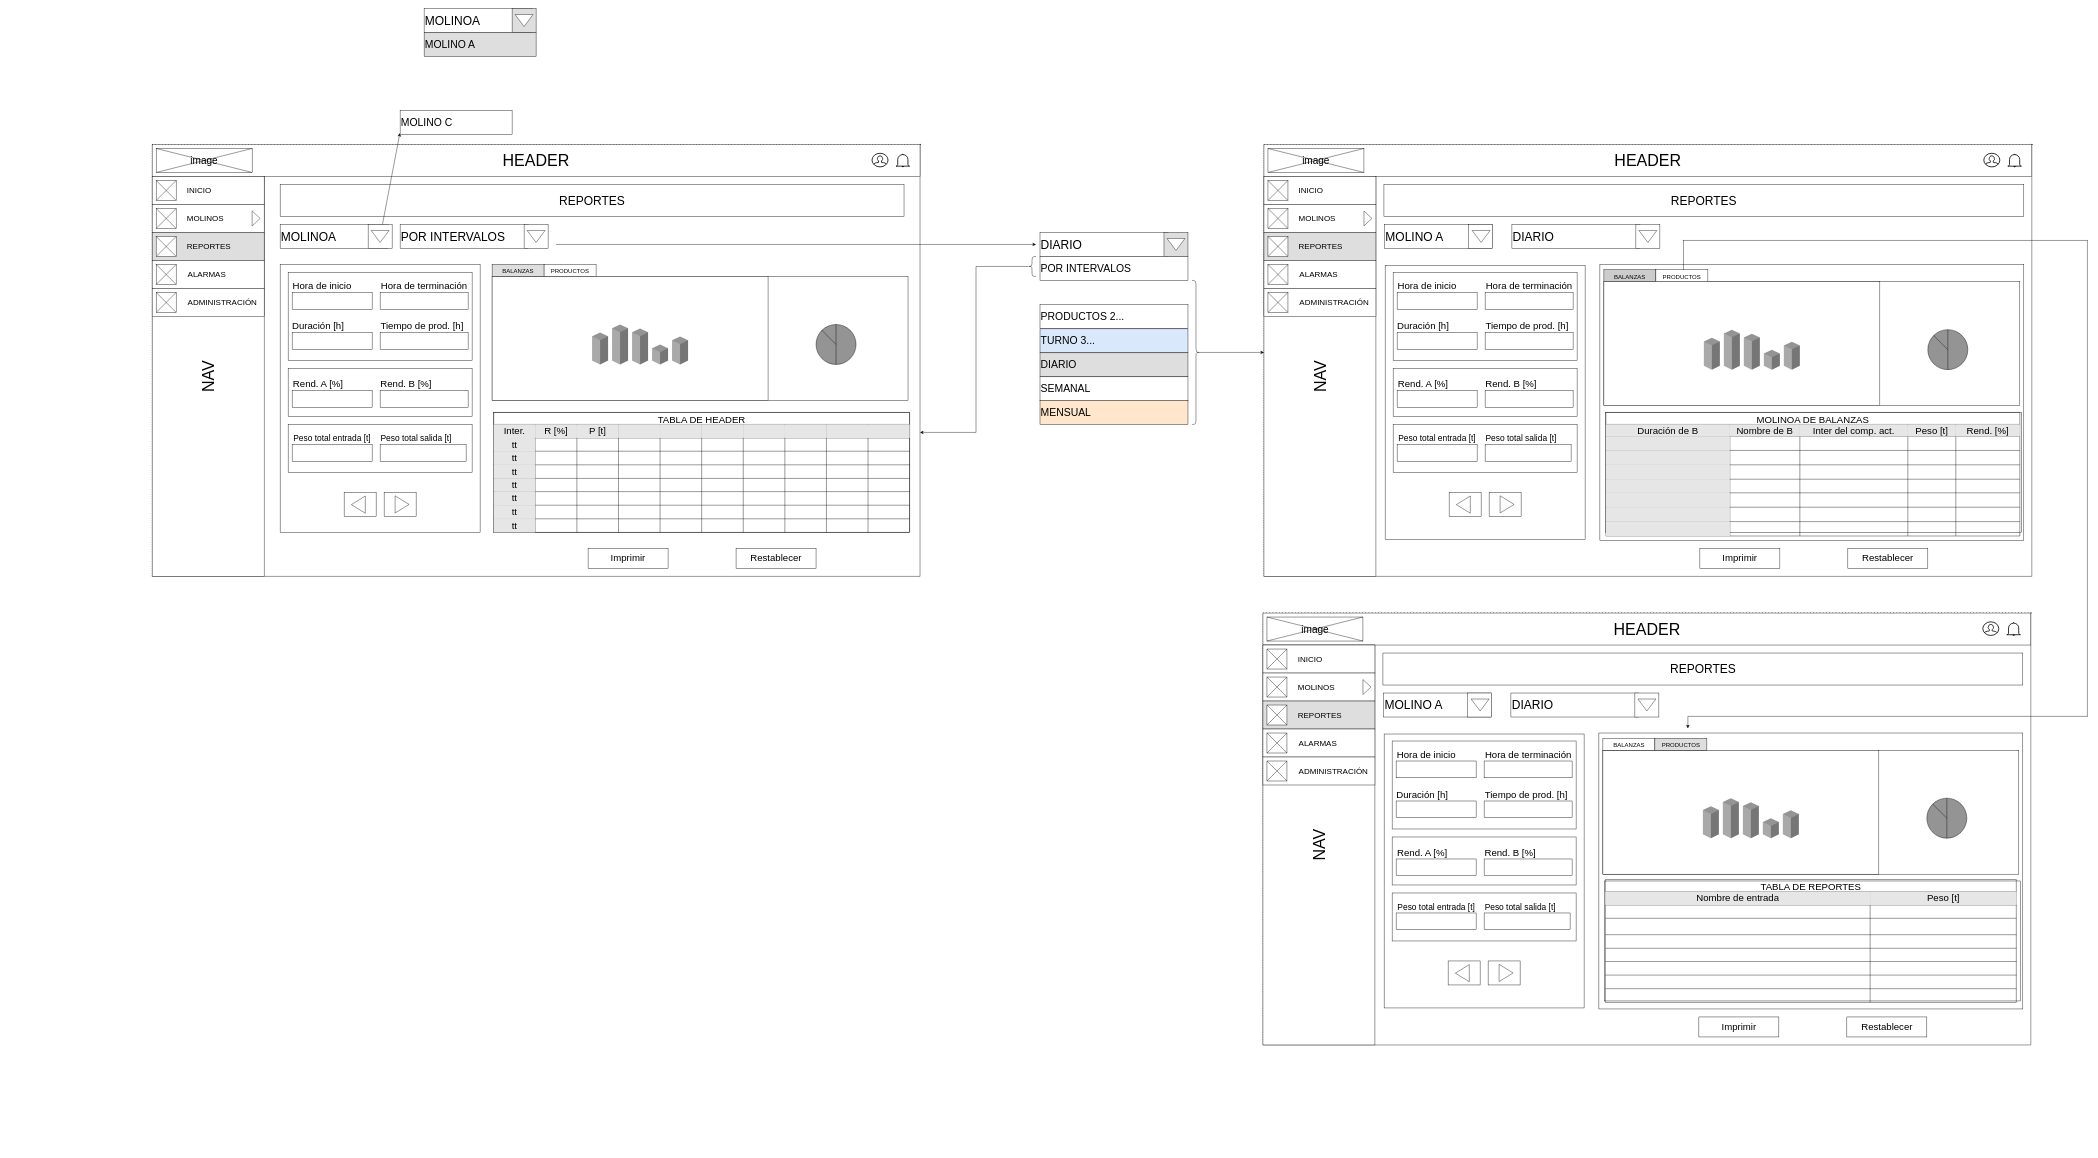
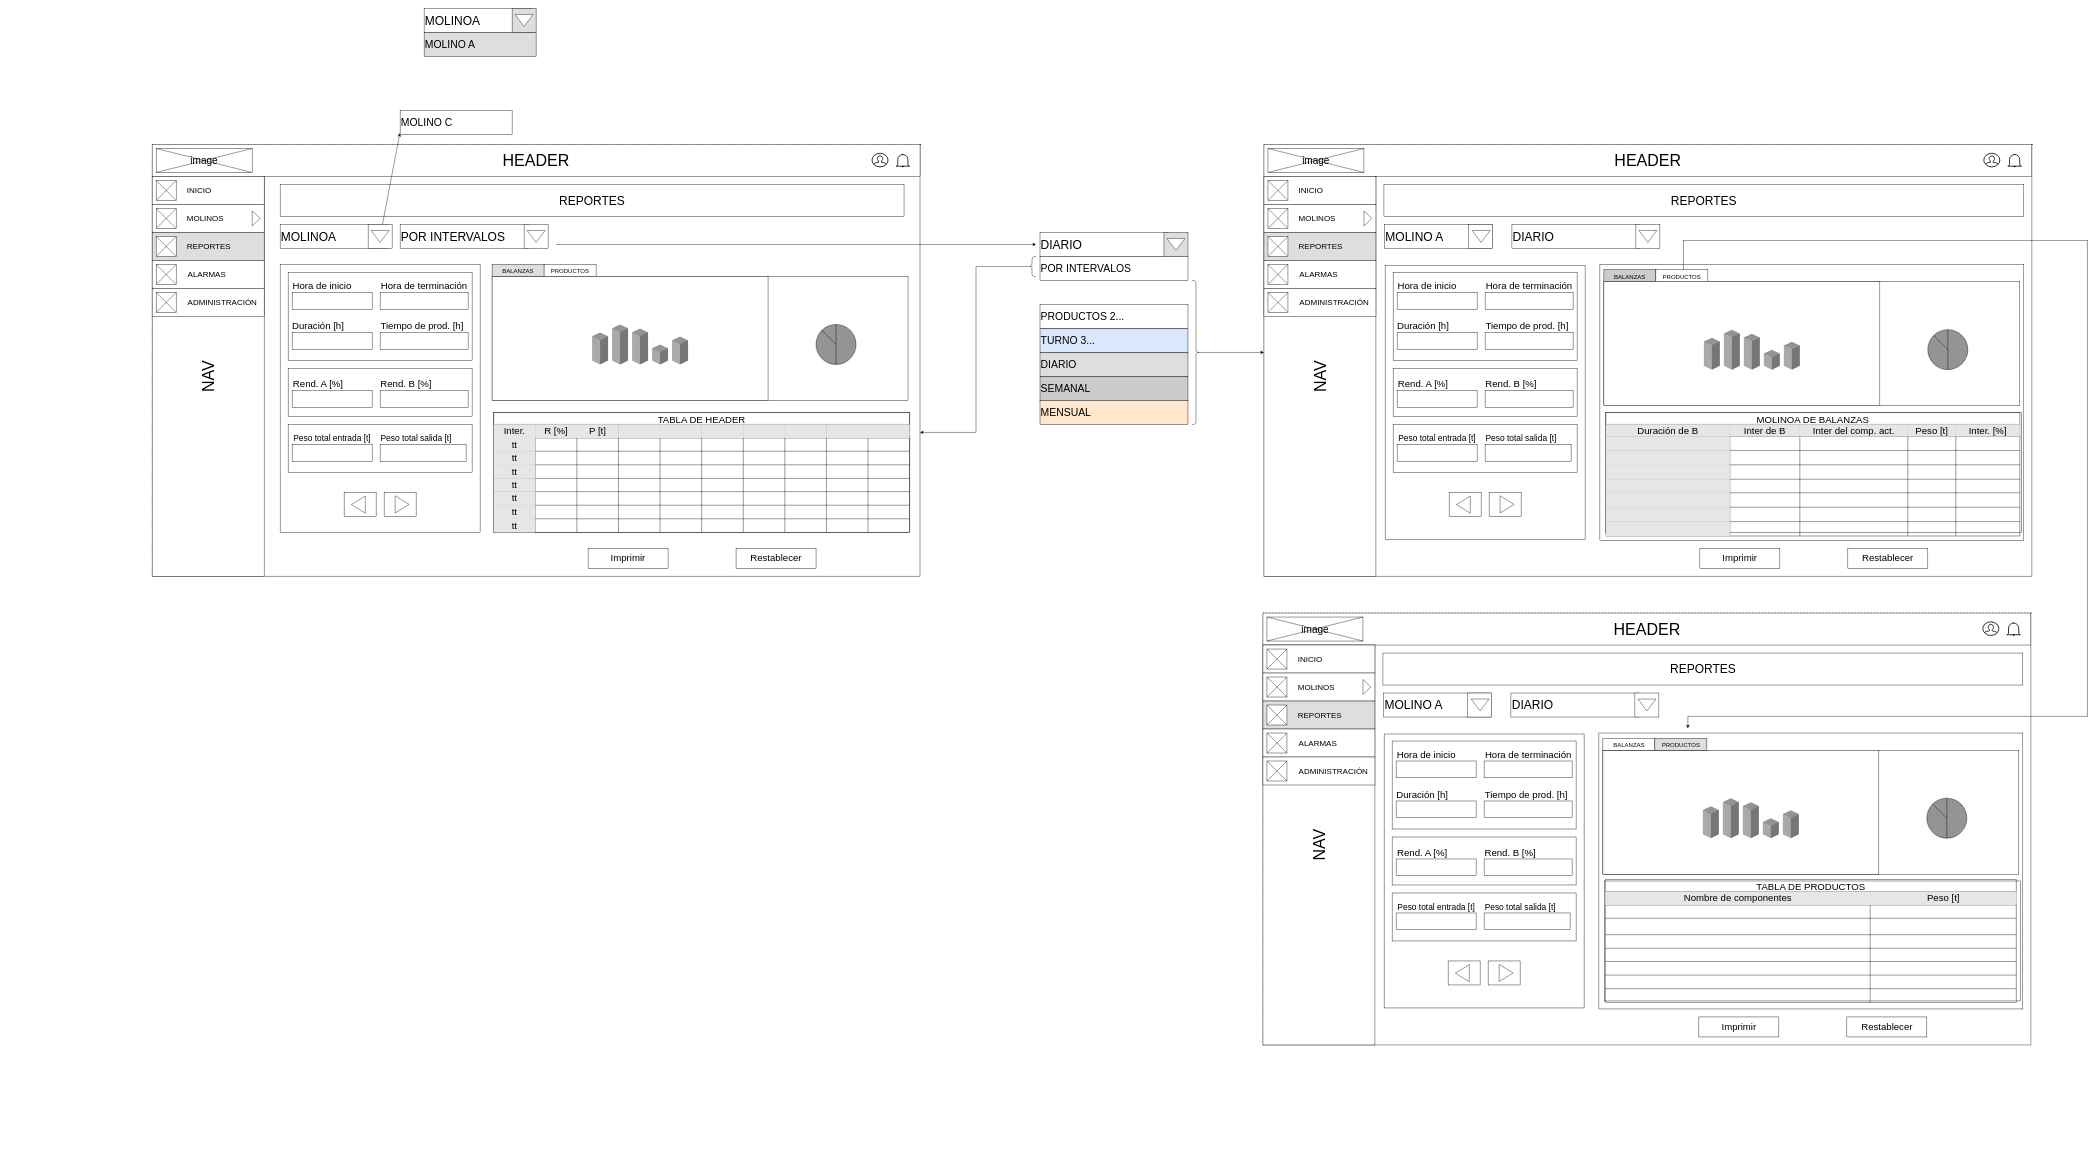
node "SEMANAL": fillcolor #ffffff -> #cccccc
node "Nombre de B": label "Nombre de B" -> "Inter de B"
node "Rend. [%]": label "Rend. [%]" -> "Inter. [%]"
node "TABLA DE REPORTES": label "TABLA DE REPORTES" -> "TABLA DE PRODUCTOS"
node "Nombre de entrada": label "Nombre de entrada" -> "Nombre de componentes"
